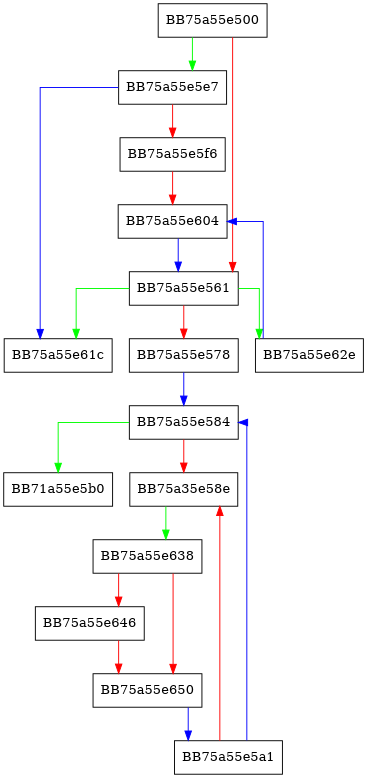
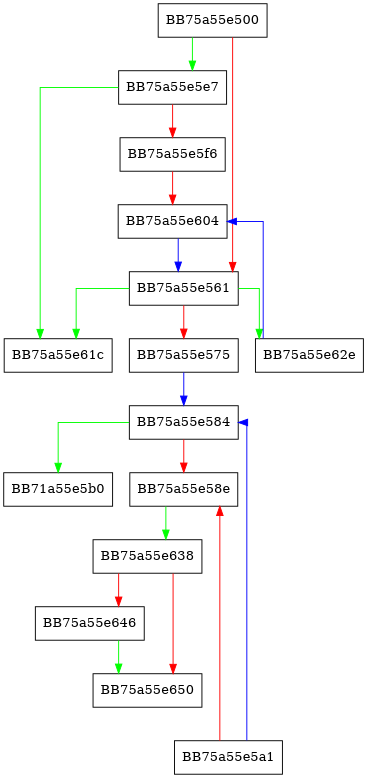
edge "BB75a55e5e7" -> "BB75a55e61c": color blue -> green
node "BB75a55e578": label "BB75a55e578" -> "BB75a55e575"
node "BB75a35e58e": label "BB75a35e58e" -> "BB75a55e58e"
edge "BB75a55e646" -> "BB75a55e650": color red -> green
edge "BB75a55e650" -> "BB75a55e5a1": removed
